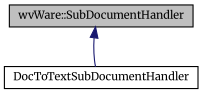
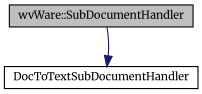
edge "DocToTextSubDocumentHandler" -> "wvWare::SubDocumentHandler": reversed
